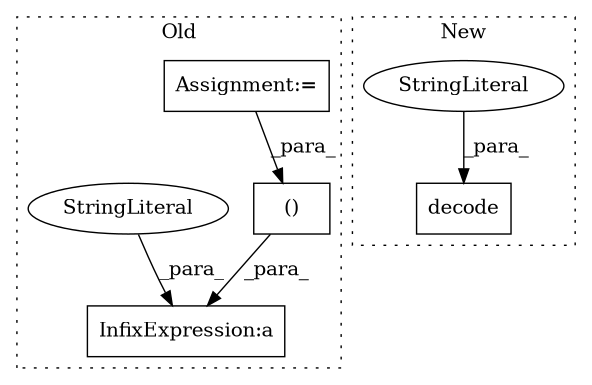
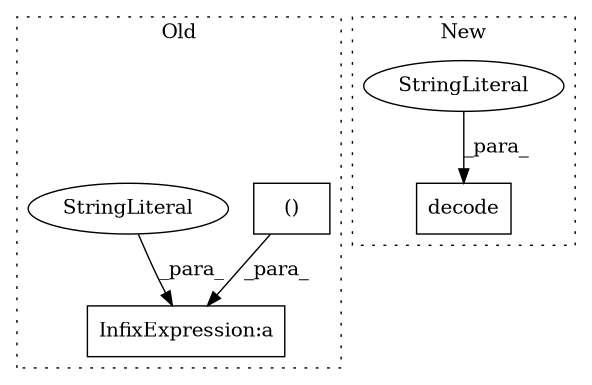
node "Assignment:=": removed
